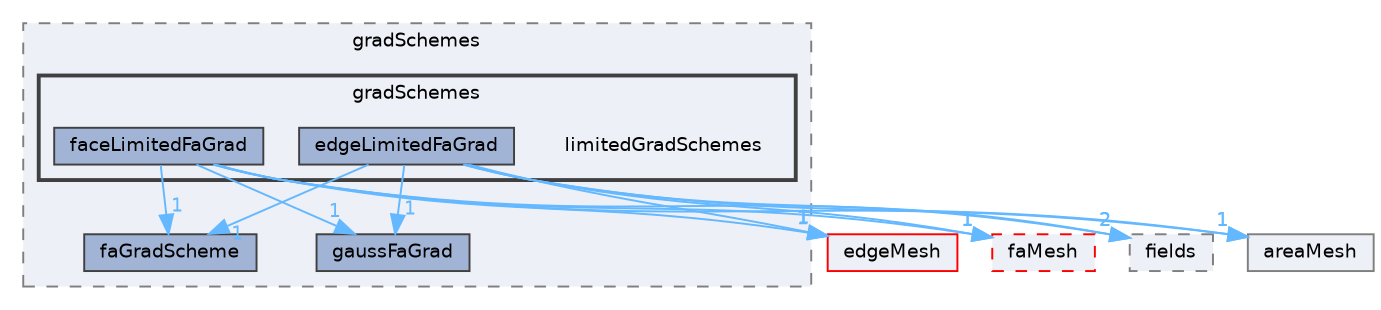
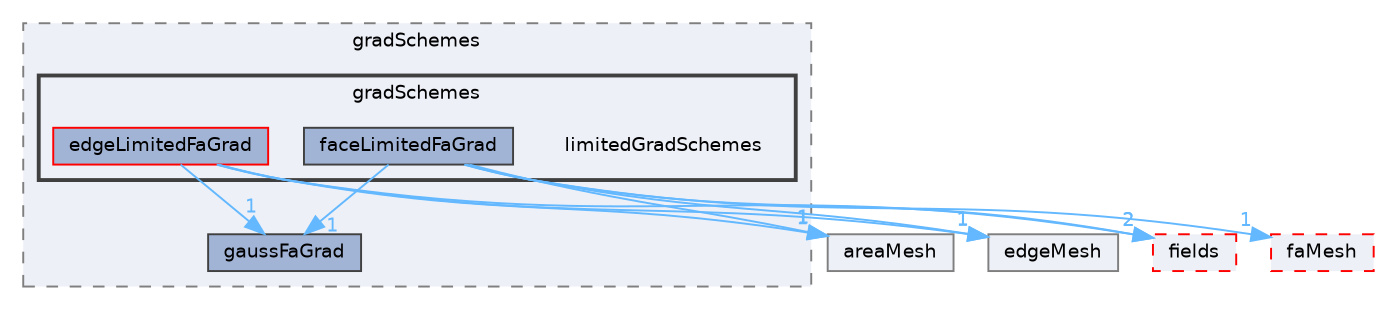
node "edgeLimitedFaGrad": color grey25 -> red
edge "edgeLimitedFaGrad" -> "faMesh": removed
node "faGradScheme": removed
node "edgeMesh": color red -> grey50
node "fields": color grey50 -> red
